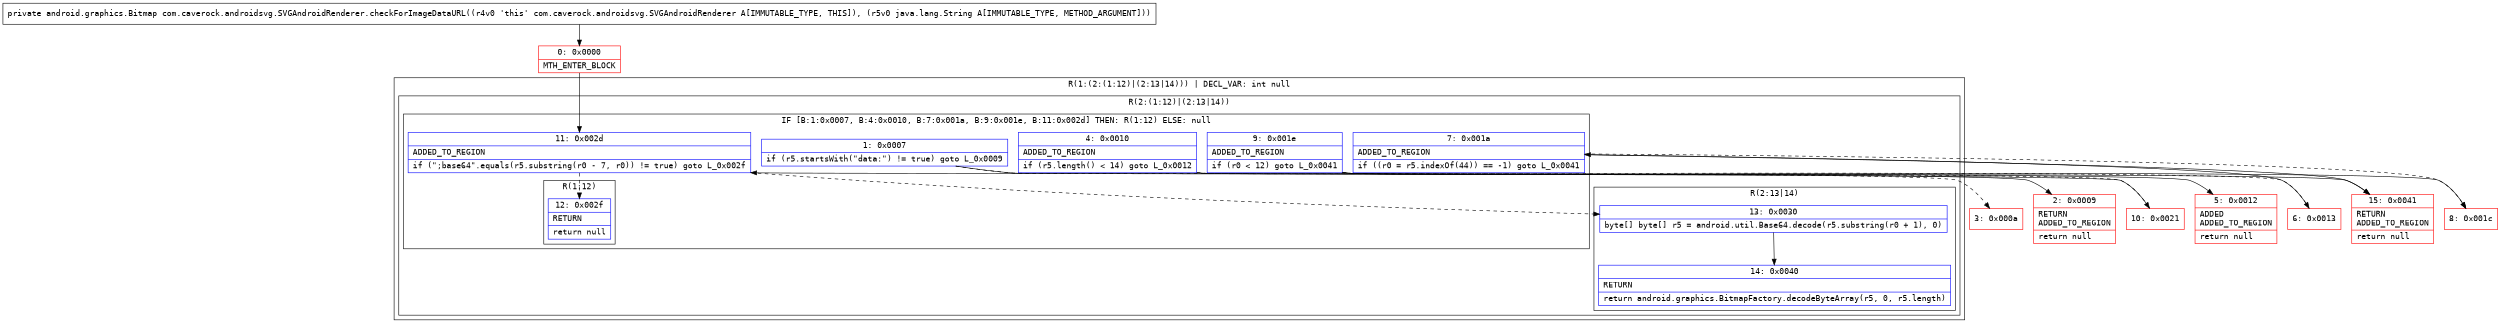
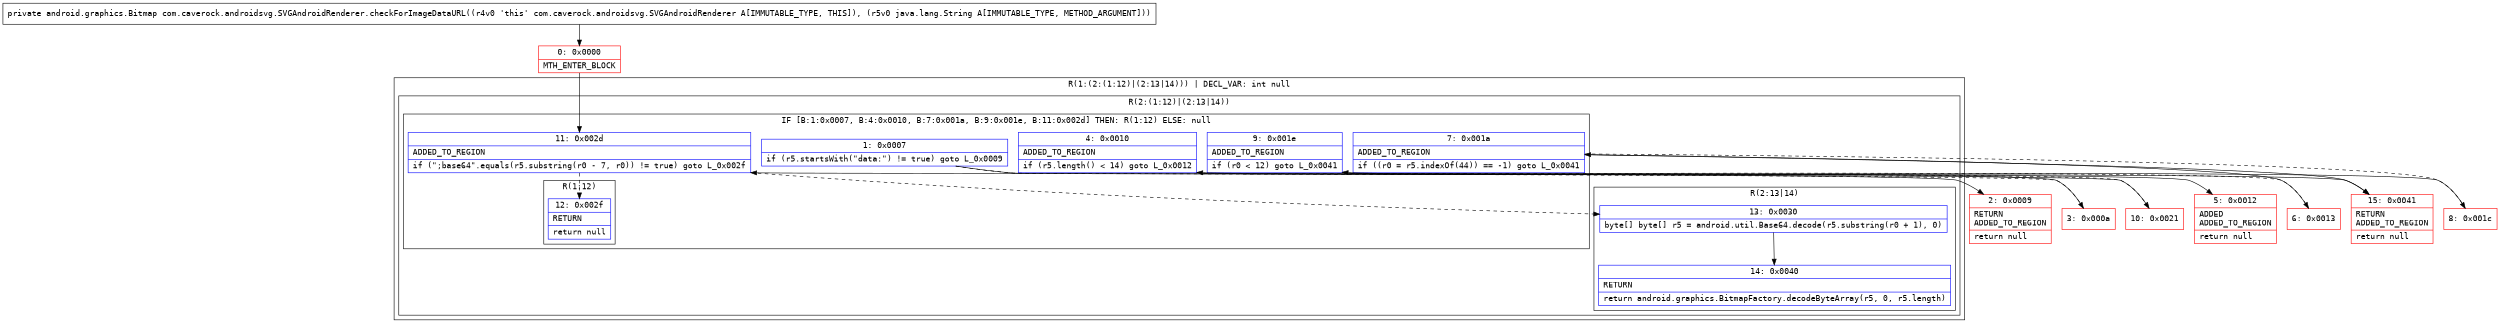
edge "9: 0x001e" -> "8: 0x001c": reversed
edge "3: 0x000a" -> "4: 0x0010": added
